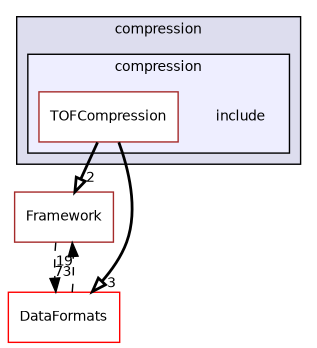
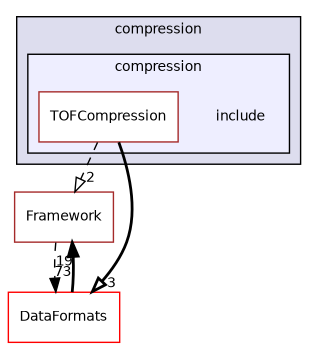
edge "TOFCompression" -> "Framework": style bold -> dashed
edge "DataFormats" -> "Framework": style dashed -> bold
